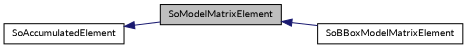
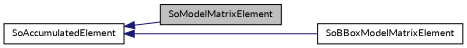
edge "SoBBoxModelMatrixElement" -> "SoModelMatrixElement": now "SoBBoxModelMatrixElement" -> "SoAccumulatedElement"
